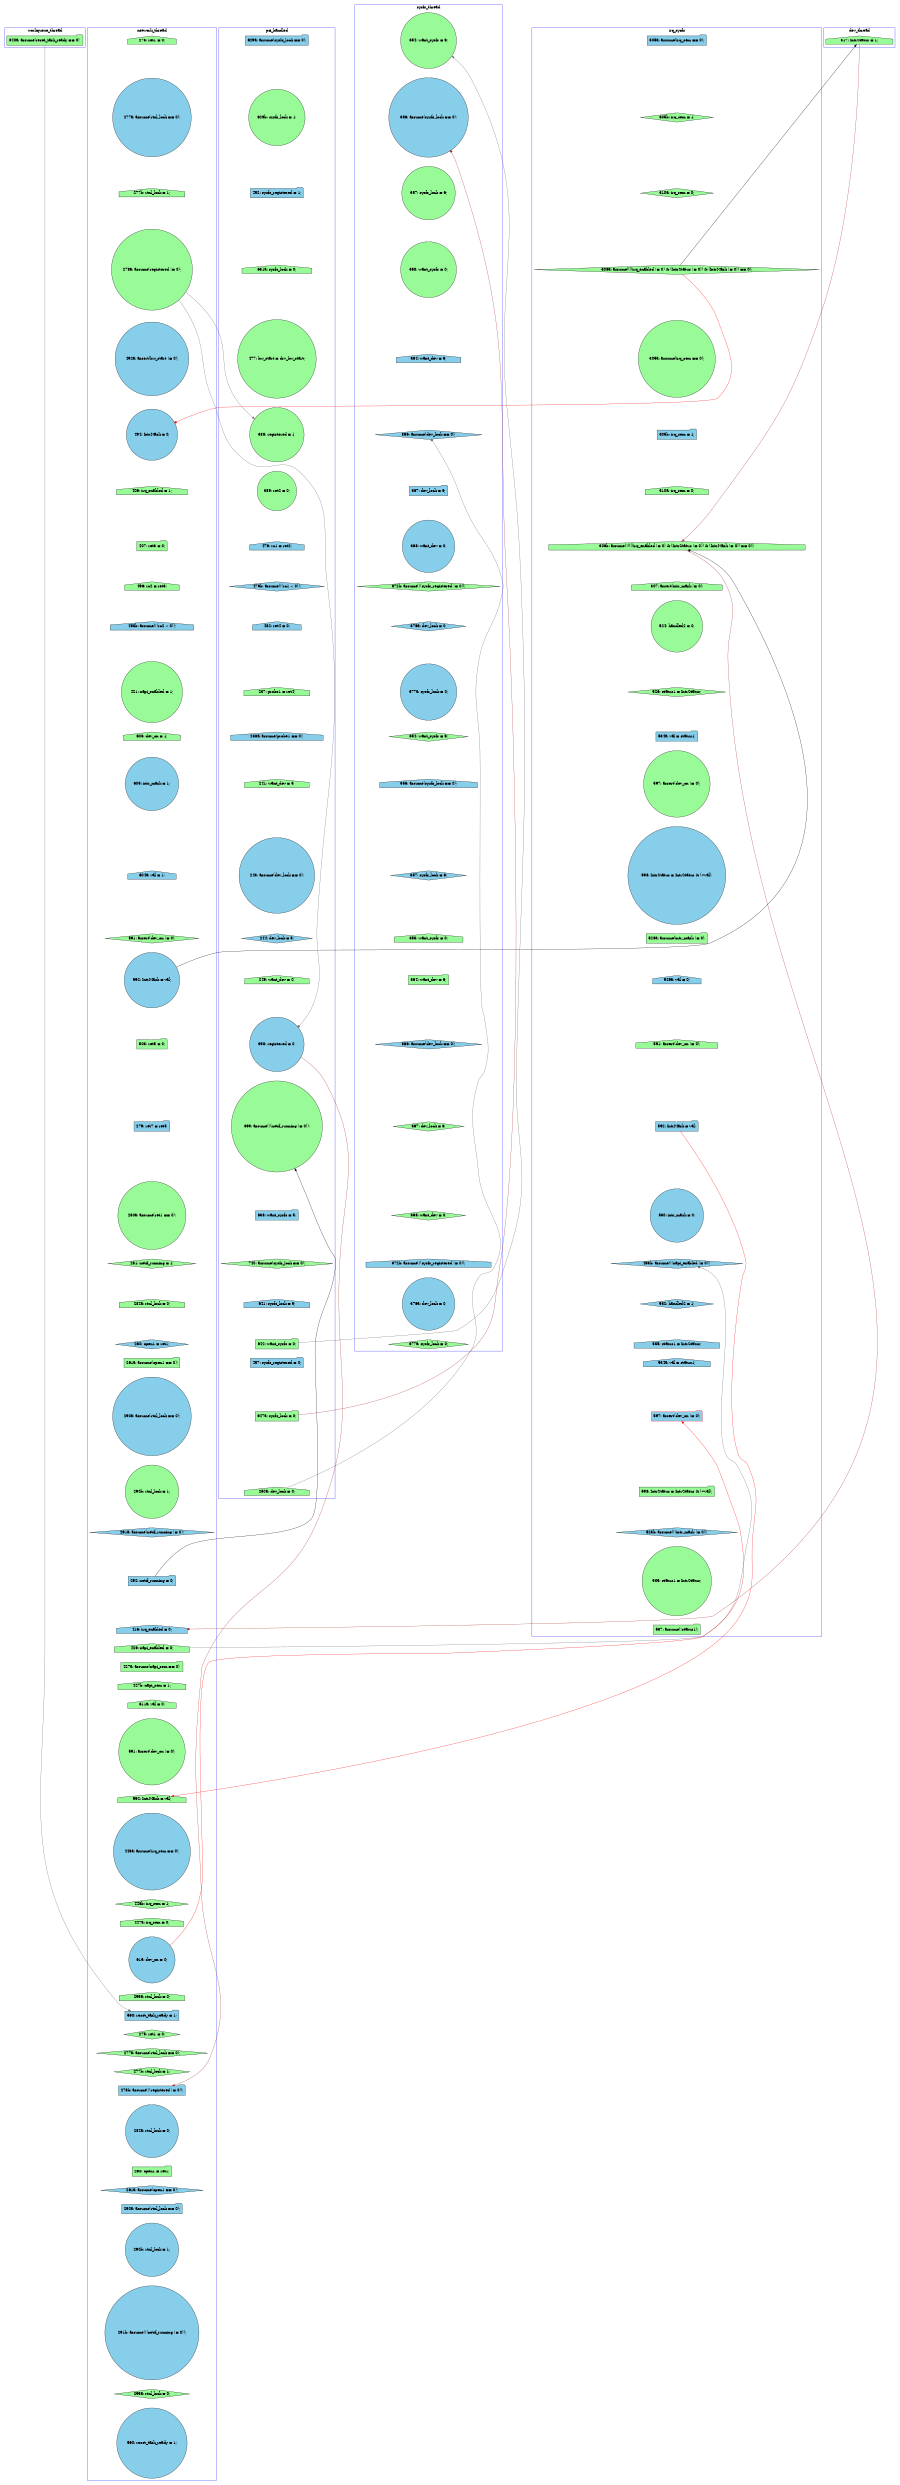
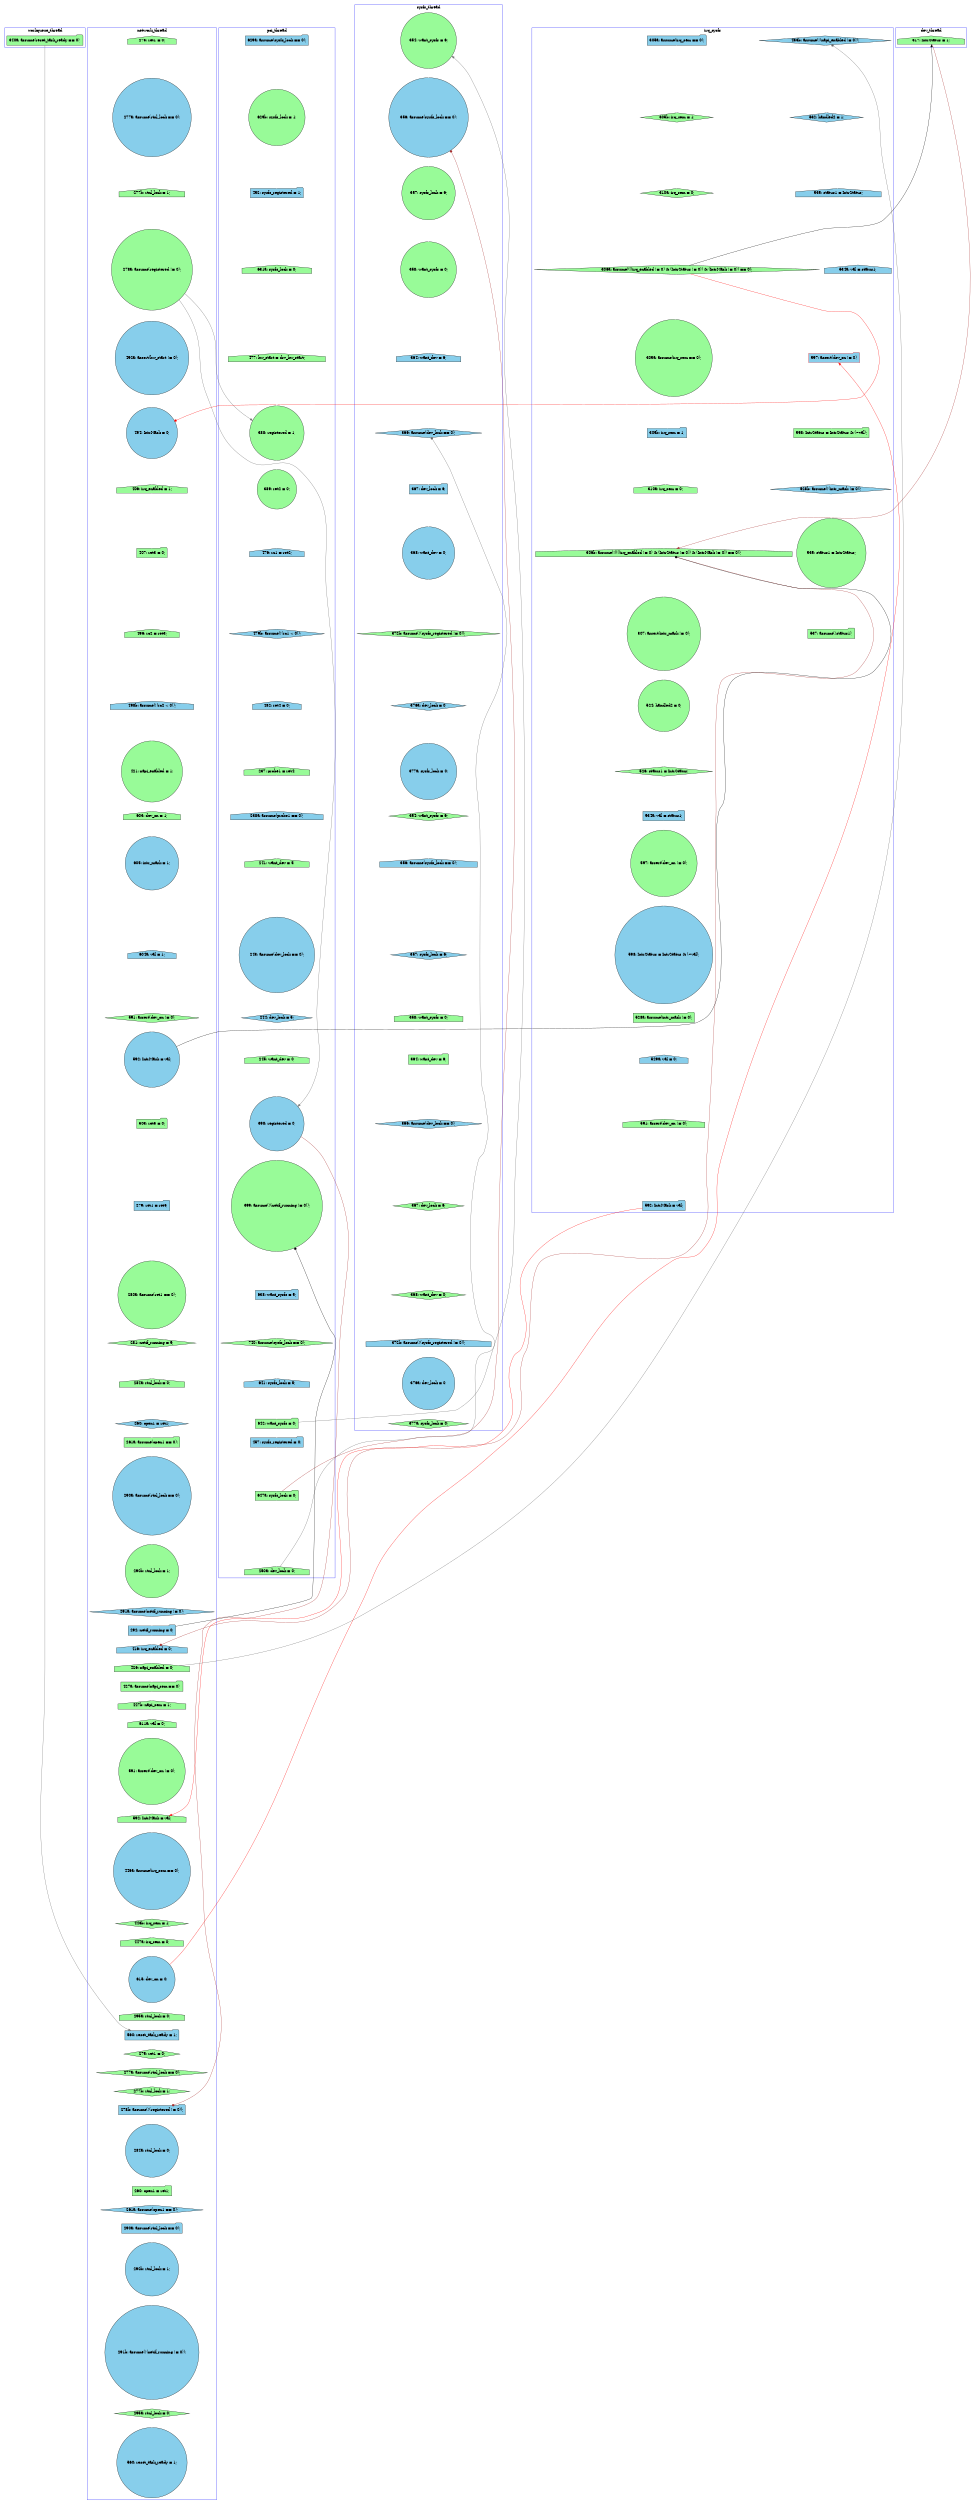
cluster "pci_handled": label "pci_handled" -> "pci_thread"
node "477: hw_start = drv_hw_start;": shape circle -> house
node "307: assert(intr_mask != 0);": shape house -> circle
edge "278a: assume(registered != 0);" -> "398: registered = 0;": arrowhead dot -> normal
node "279: ret7 = ret5;": label "279: ret7 = ret5;" -> "279: ret1 = ret5;"
node "530: intr_mask = 0;": removed
node "281: netif_running = 1;": label "281: netif_running = 1;" -> "281: netif_running = 5;"
edge "292: netif_running = 0;" -> "399: assume(!(netif_running != 0));": arrowhead normal -> dot
edge "398: registered = 0;" -> "278b: assume(!(registered != 0));": arrowhead normal -> dot
